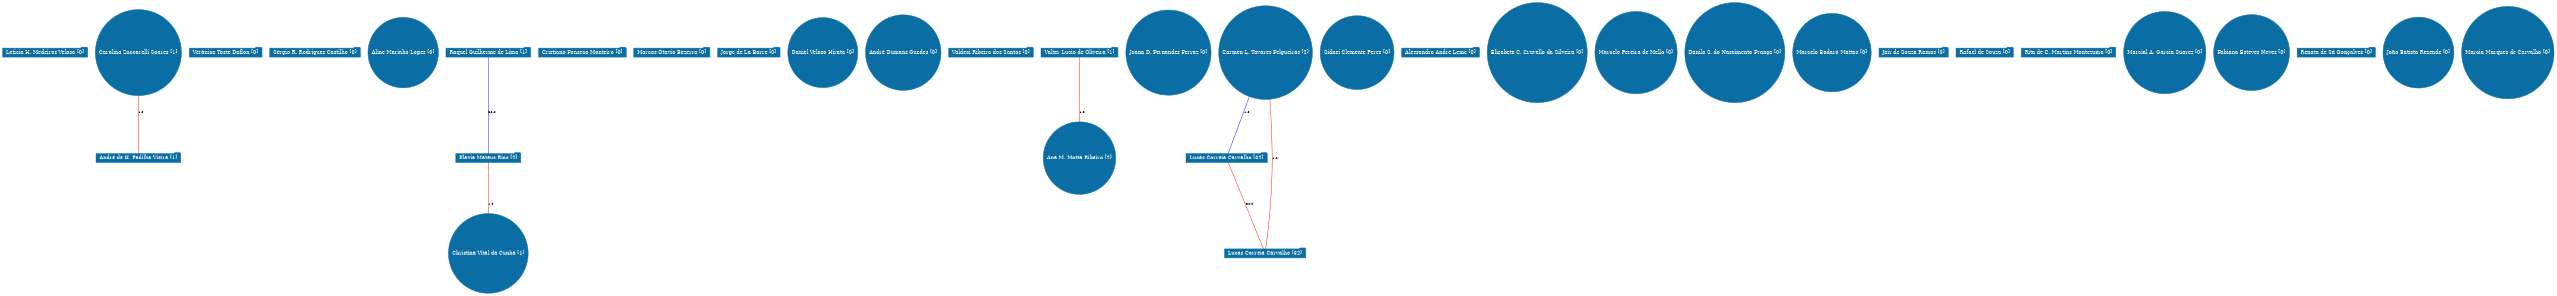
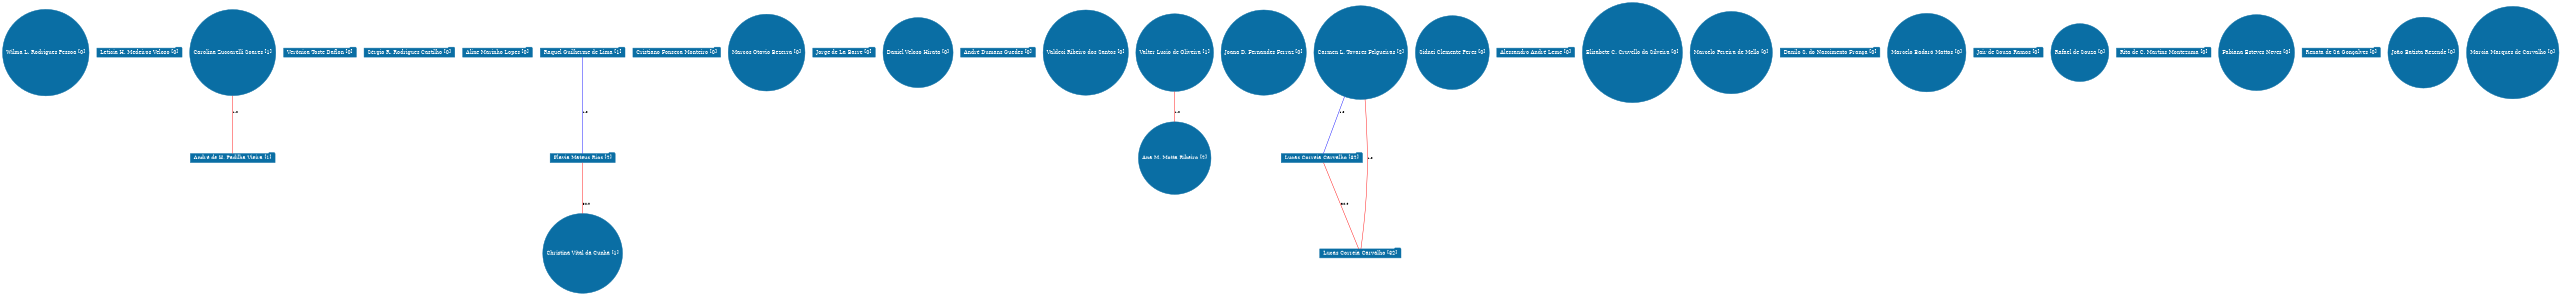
node "Wilma L. Rodrigues Pessoa [0]": added
node "Aline Marinho Lopes [0]": shape circle -> folder
node "Marcos Otavio Bezerra [0]": shape folder -> circle
node "André Dumans Guedes [0]": shape circle -> folder
node "Valdeci Ribeiro dos Santos [0]": shape folder -> circle
node "Valter Lucio de Oliveira [1]": shape folder -> circle
node "Danilo S. do Nascimento França [0]": shape circle -> folder
node "Rafael de Souza [0]": shape folder -> circle
node "Marcial A. Garcia Suarez [0]": removed
edge "Raquel Guilherme de Lima [1]" -- "Flavia Mateus Rios [2]": label "32.0" -> "1.0"
edge "Flavia Mateus Rios [2]" -- "Christina Vital da Cunha [1]": label "1.0" -> "32.0"
